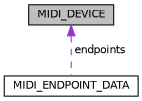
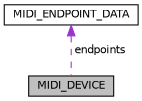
edge "MIDI_ENDPOINT_DATA" -> "MIDI_DEVICE": reversed
